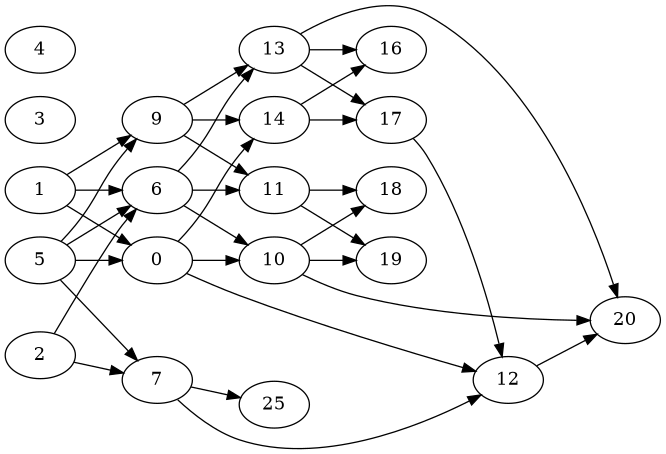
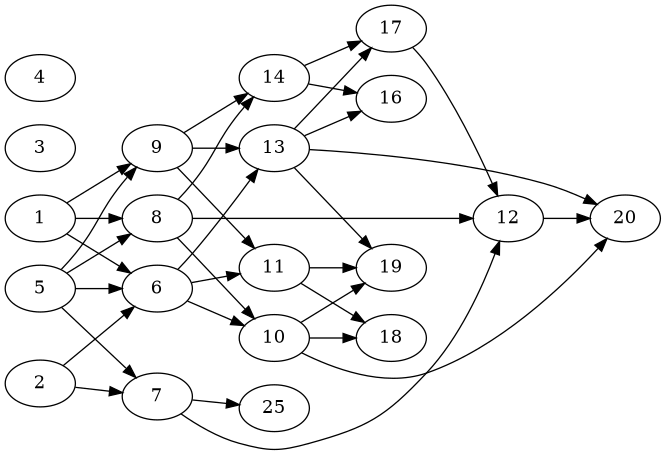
edge "13" -> "19": added
node "0": label "0" -> "8"
